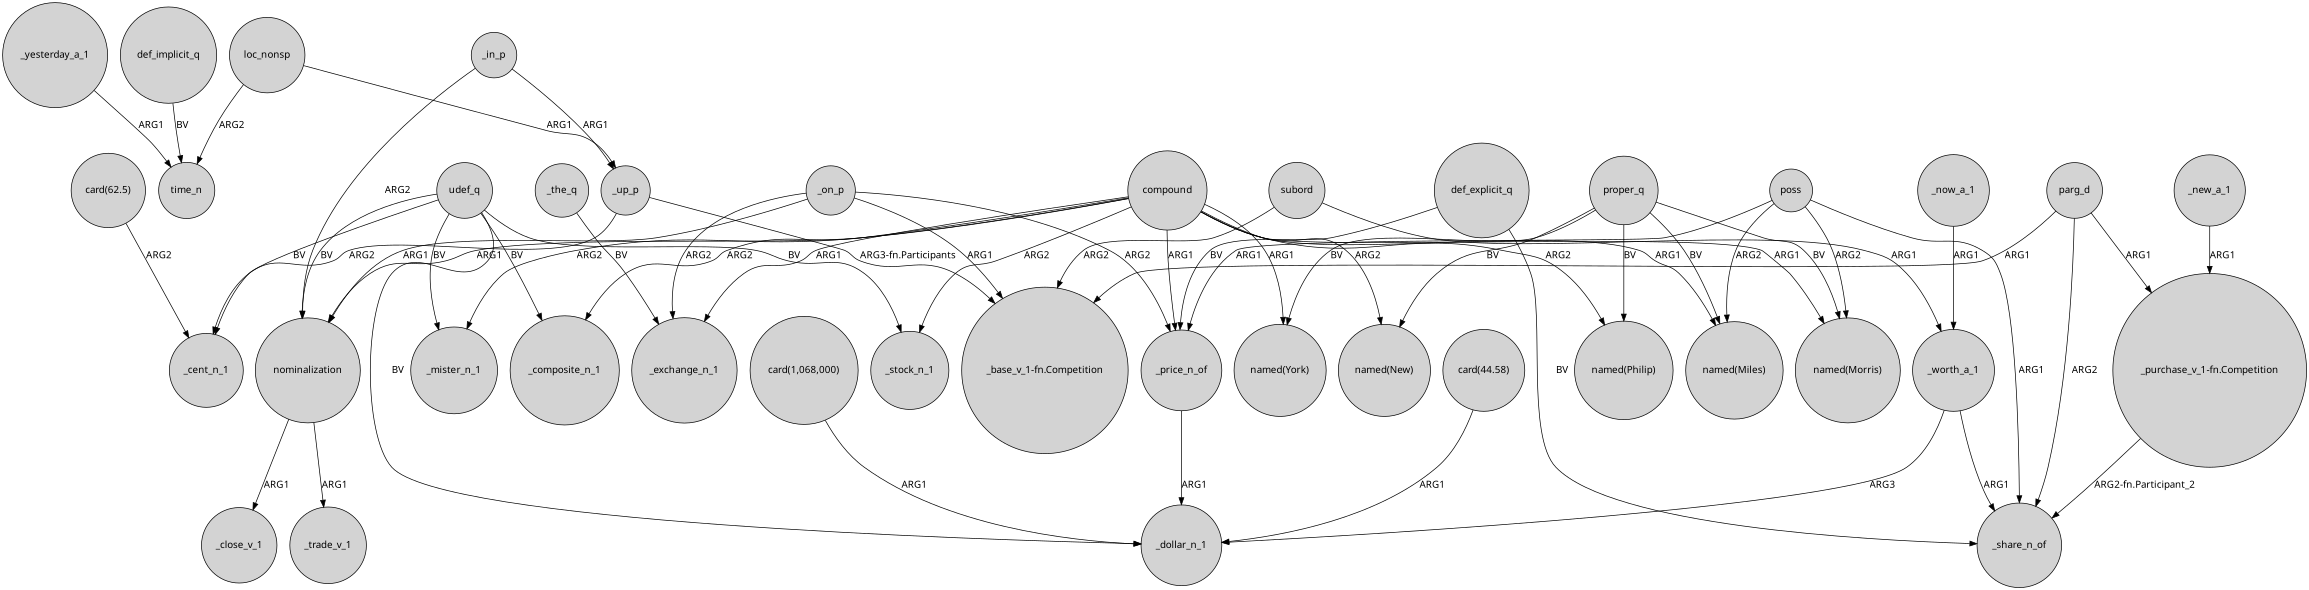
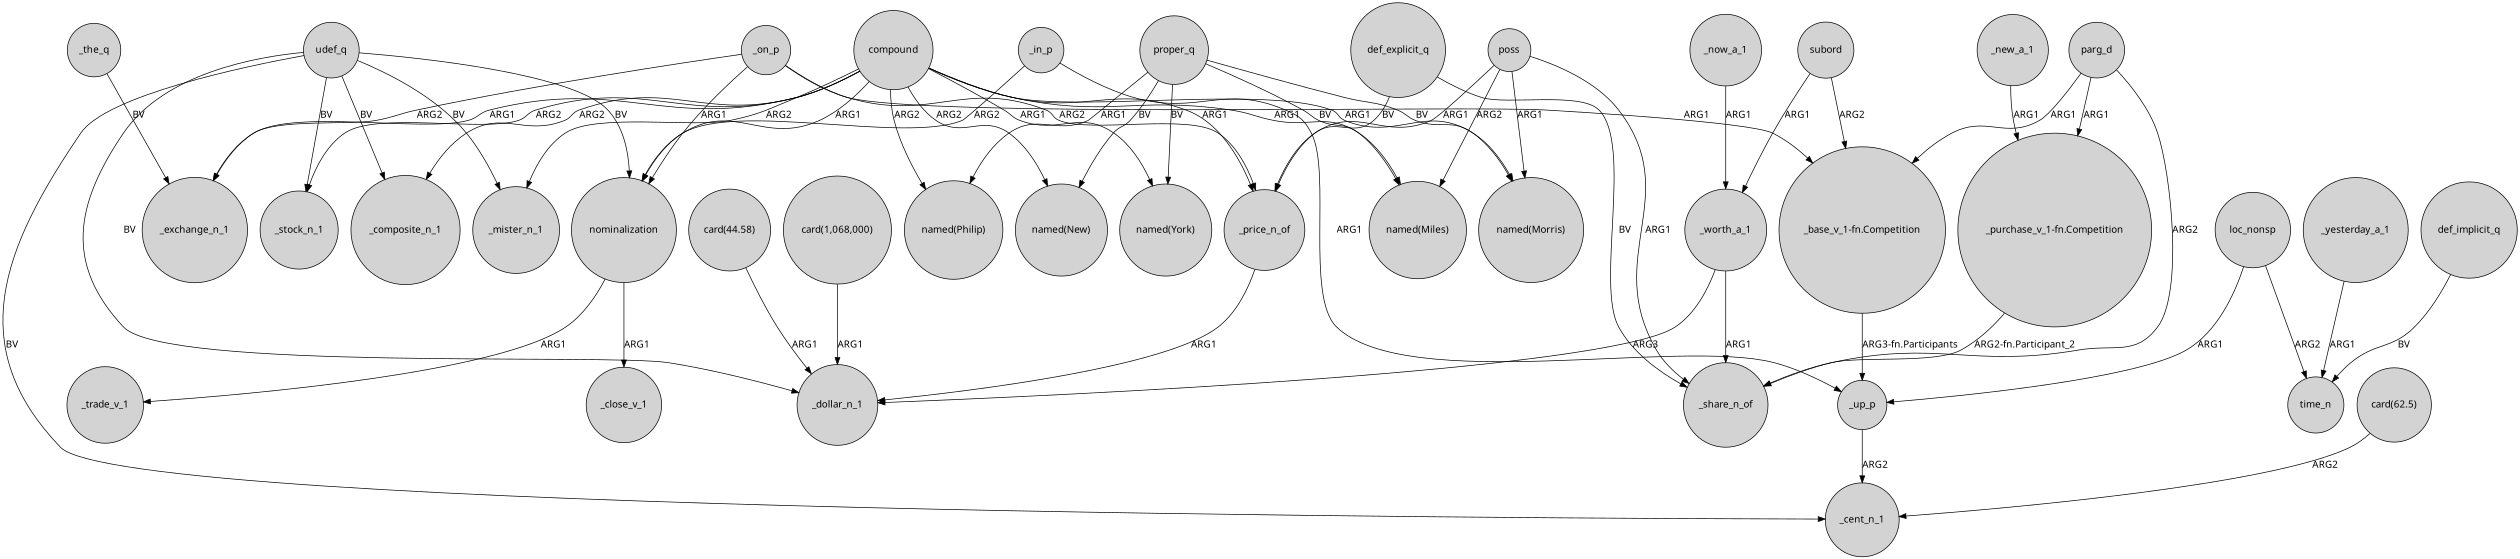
edge "_up_p" -> "_base_v_1-fn.Competition": reversed
edge "proper_q" -> "named(Philip)": label "BV" -> "ARG1"
edge "poss" -> "named(Morris)": label "ARG2" -> "ARG1"
